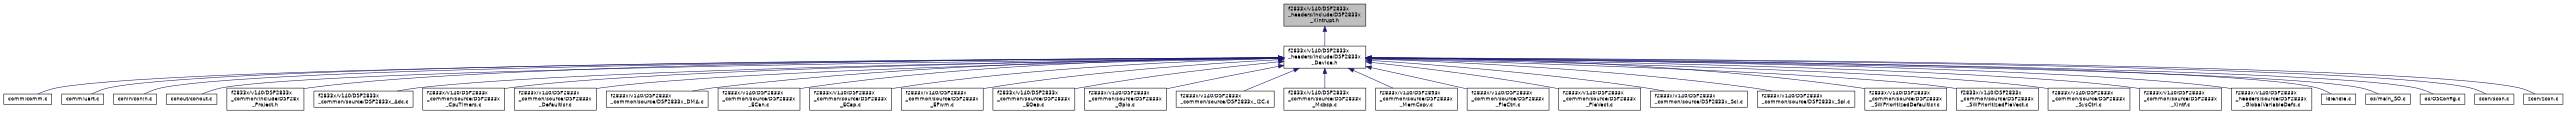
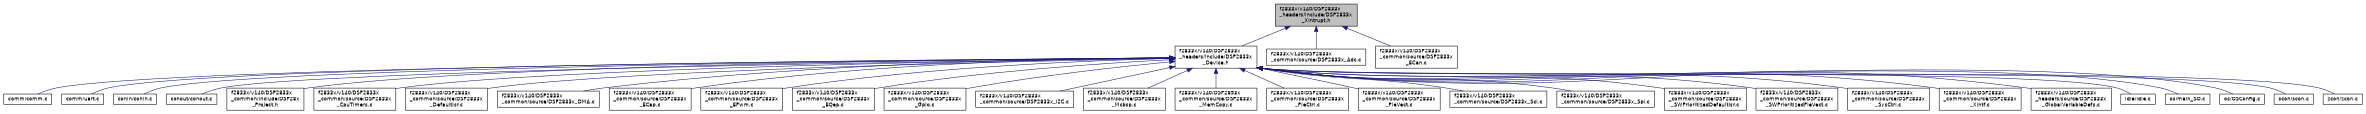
edge "f2833x/v140/DSP2833x _common/source/DSP2833x _ECan.c" -> "f2833x/v140/DSP2833x _headers/include/DSP2833x _Device.h": now "f2833x/v140/DSP2833x _common/source/DSP2833x _ECan.c" -> "f2833x/v140/DSP2833x _headers/include/DSP2833x _XIntrupt.h"
edge "f2833x/v140/DSP2833x _common/source/DSP2833x_Adc.c" -> "f2833x/v140/DSP2833x _headers/include/DSP2833x _Device.h": now "f2833x/v140/DSP2833x _common/source/DSP2833x_Adc.c" -> "f2833x/v140/DSP2833x _headers/include/DSP2833x _XIntrupt.h"
